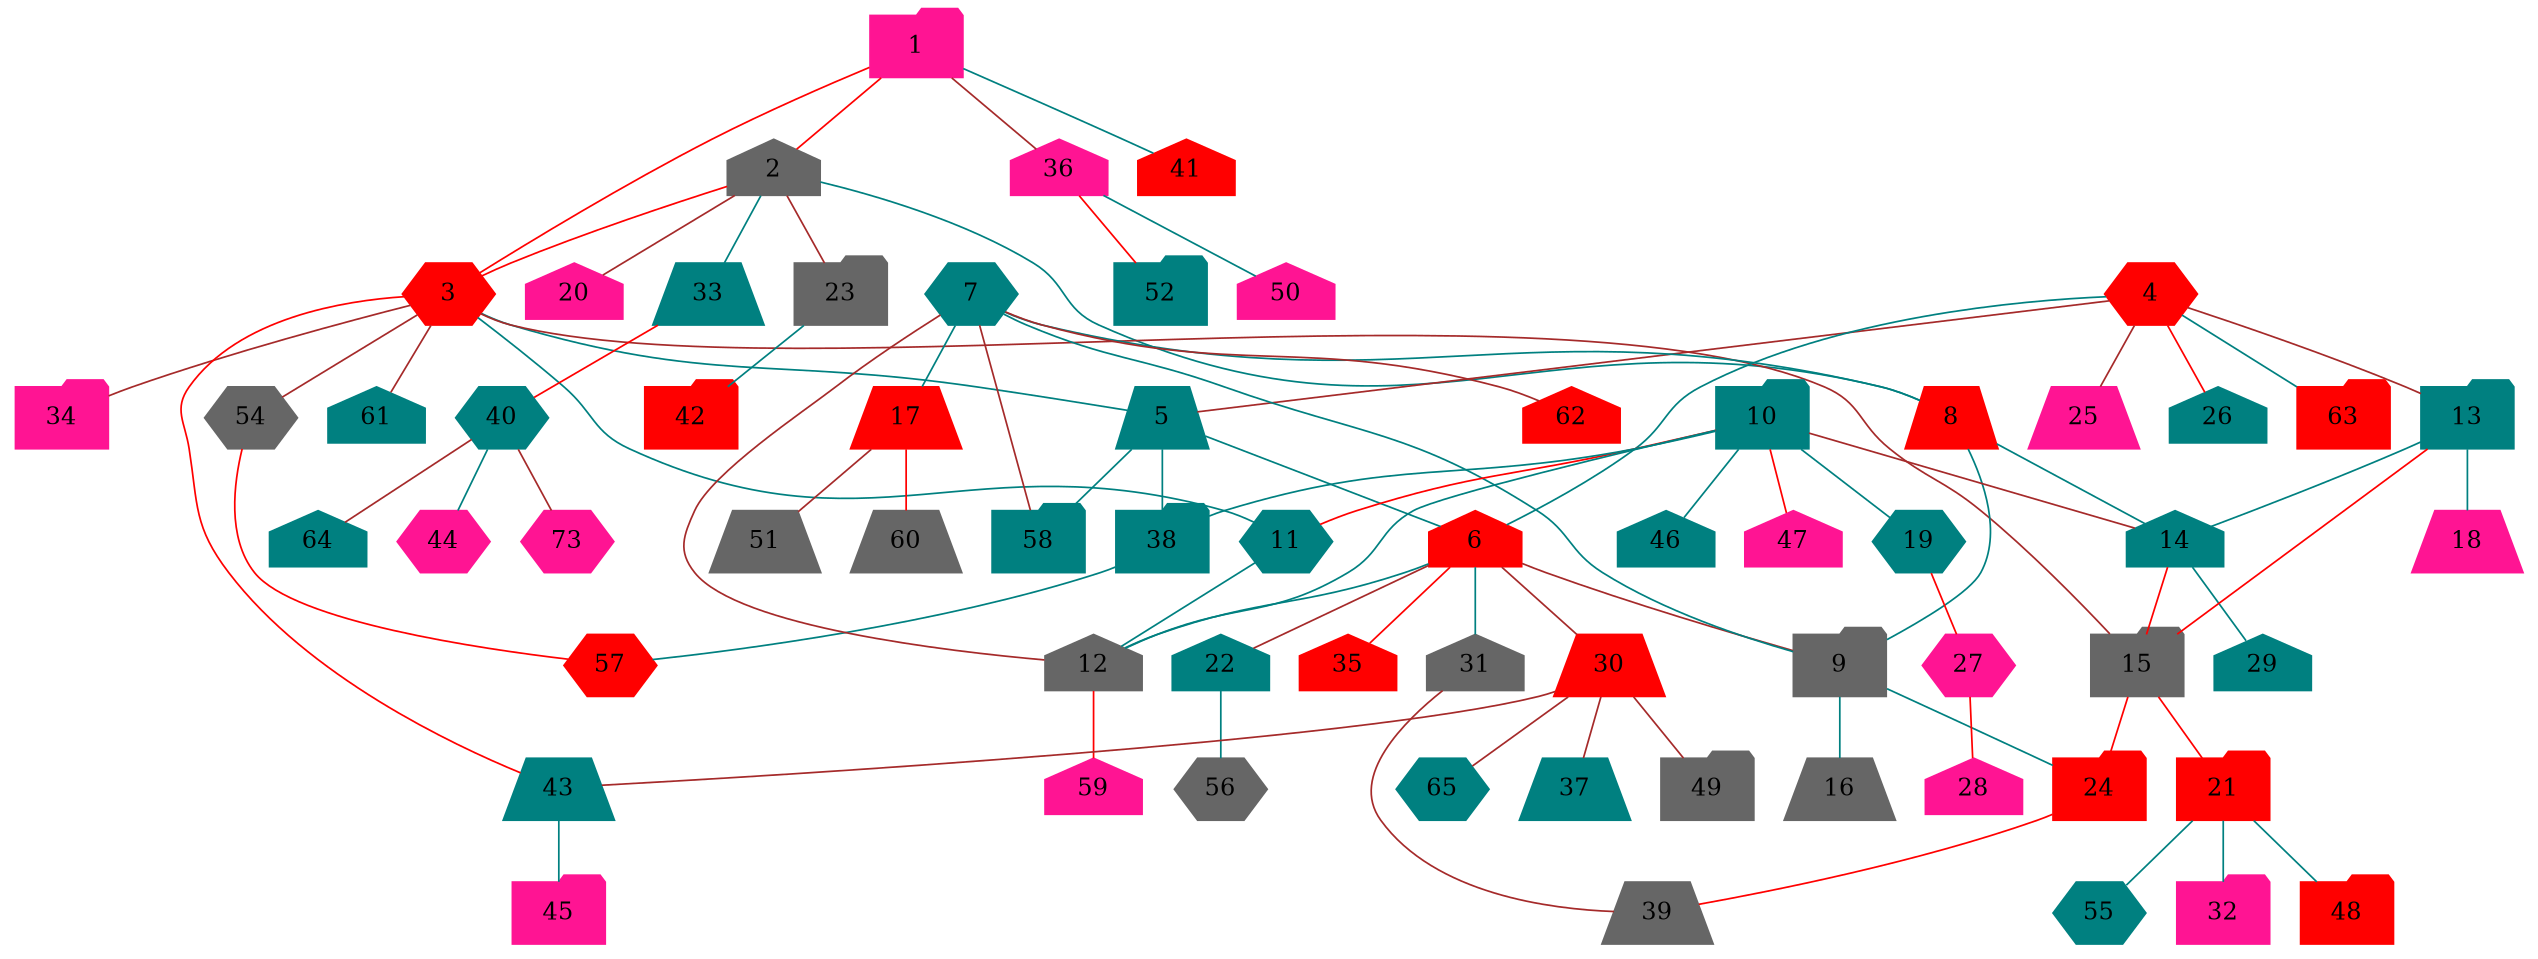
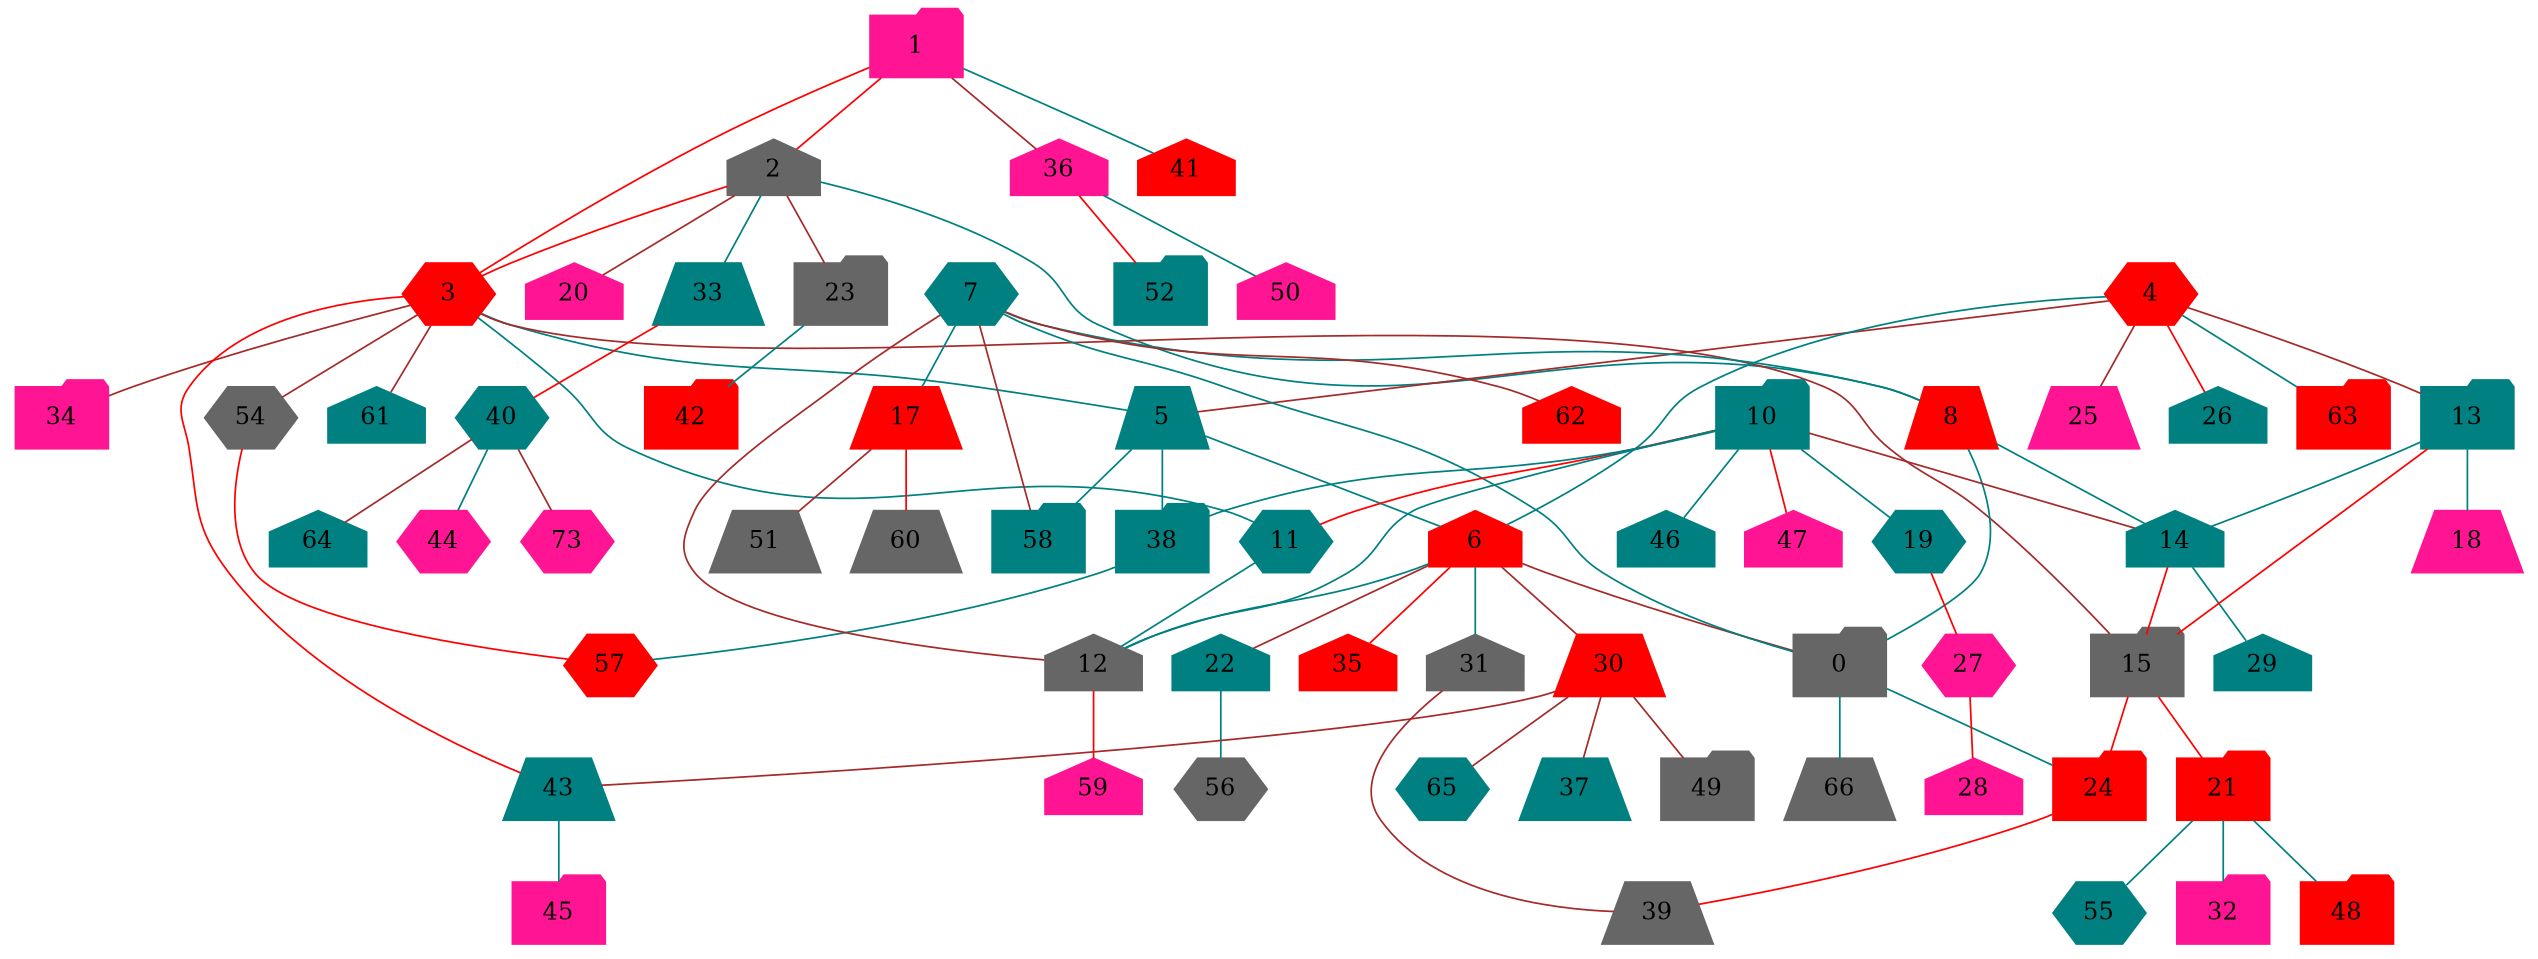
node "9": label "9" -> "0"
node "16": label "16" -> "66"
